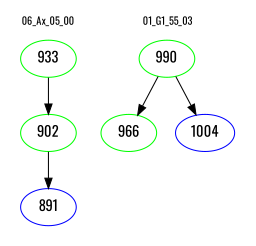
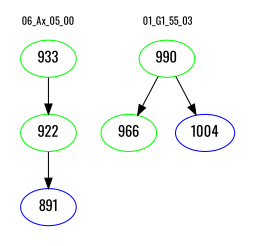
node "902": label "902" -> "922"
